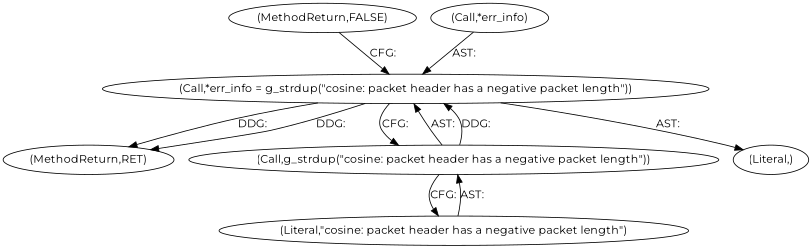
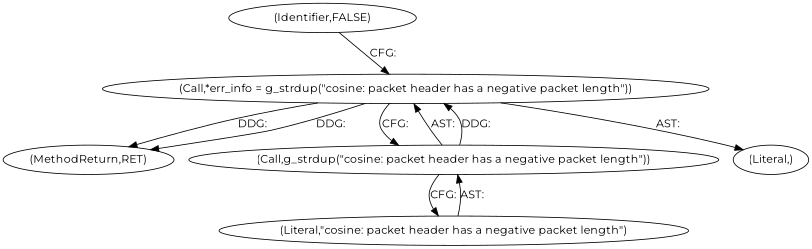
node "(MethodReturn,FALSE)": label "(MethodReturn,FALSE)" -> "(Identifier,FALSE)"
node "(Call,*err_info)": removed
